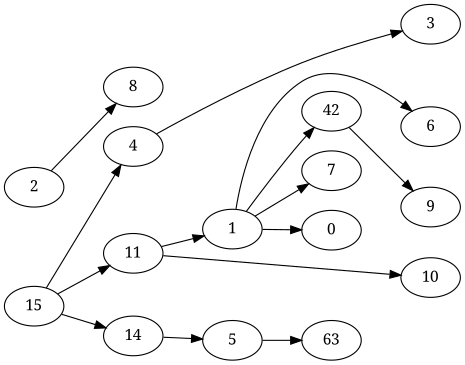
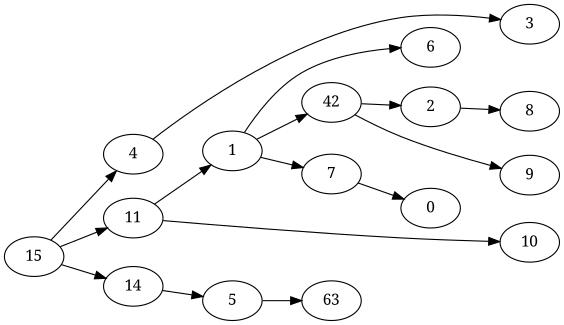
edge "42" -> "2": added
edge "1" -> "0": now "7" -> "0"
